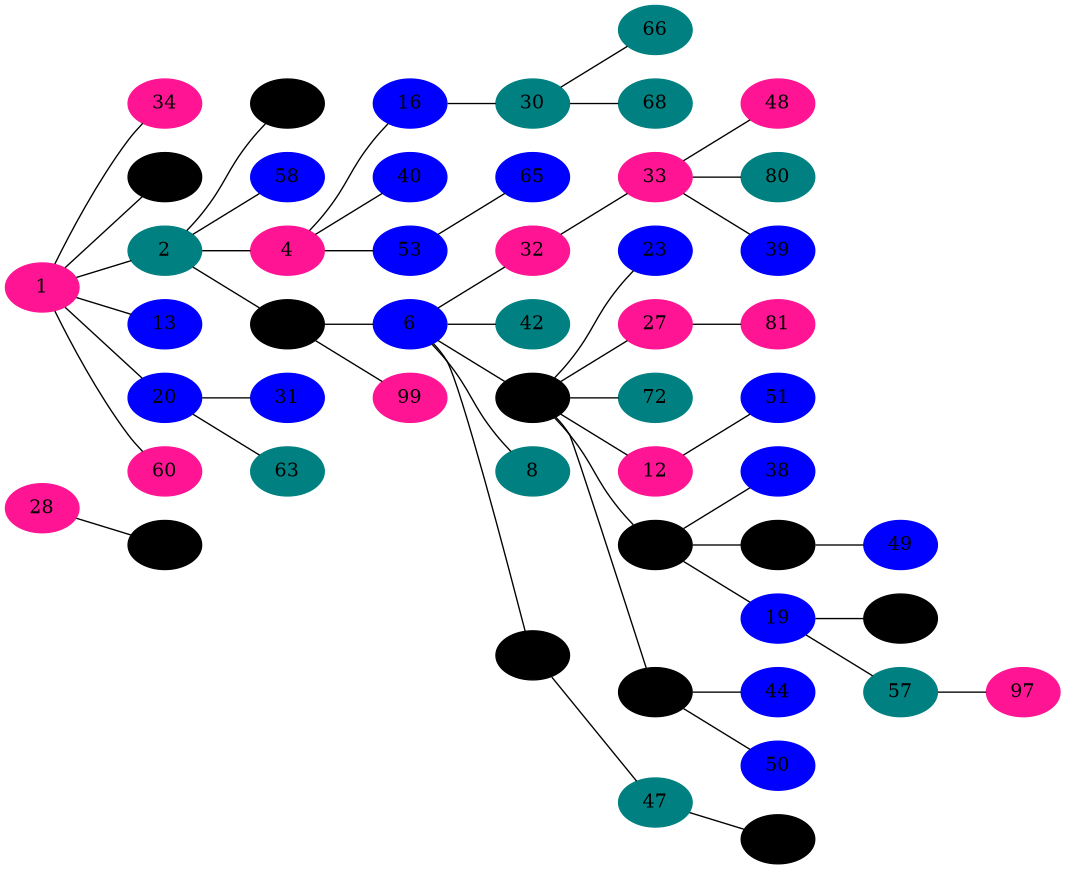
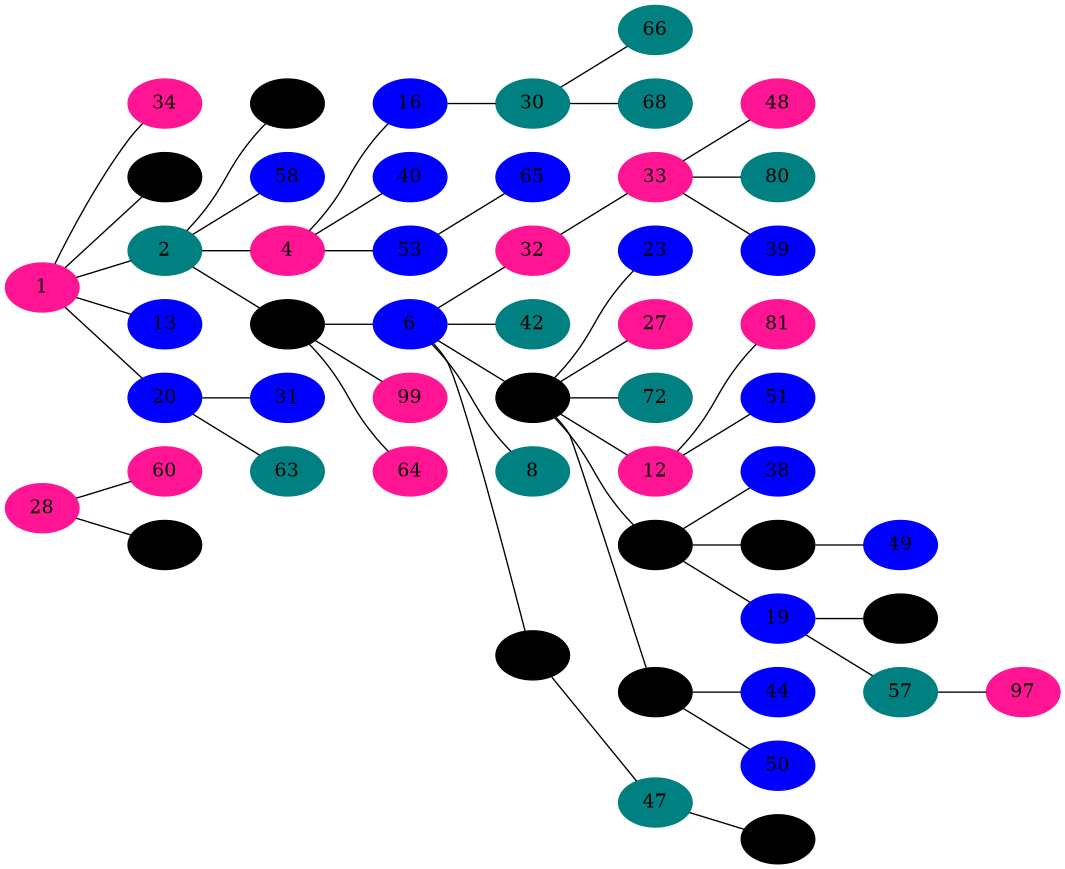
edge "27" -- "81": now "12" -- "81"
edge "1" -- "60": now "28" -- "60"
node "64": added
